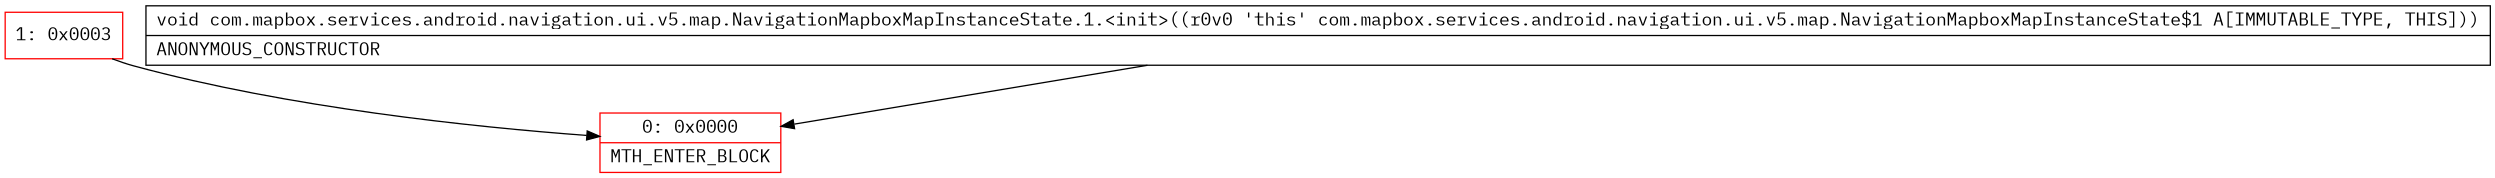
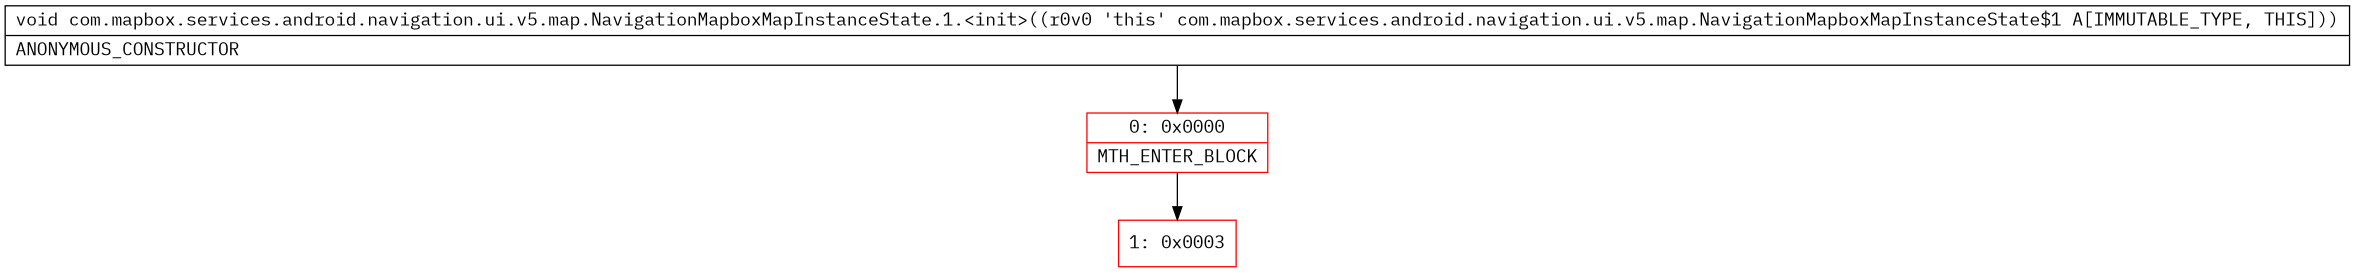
edge "1: 0x0003" -> "0: 0x0000": reversed
